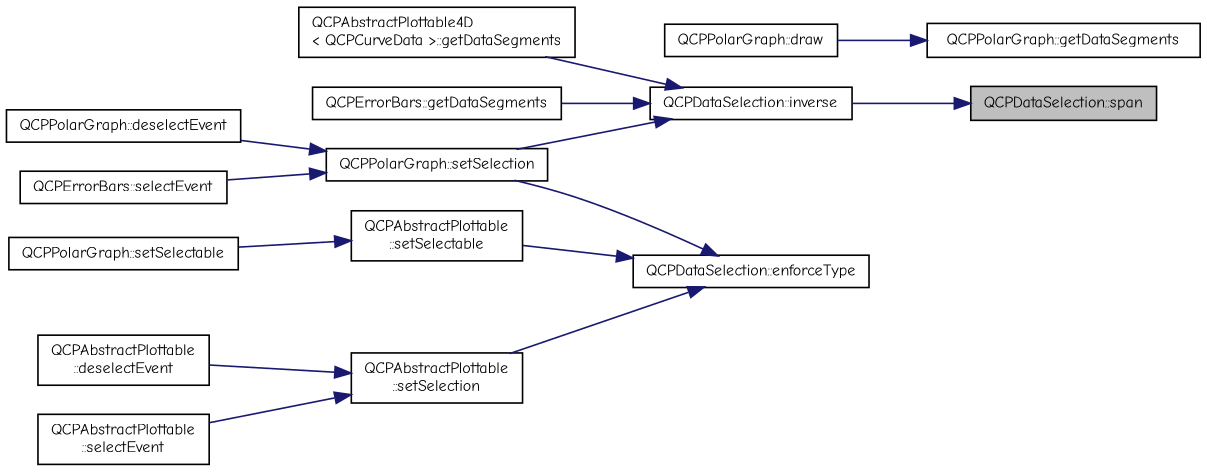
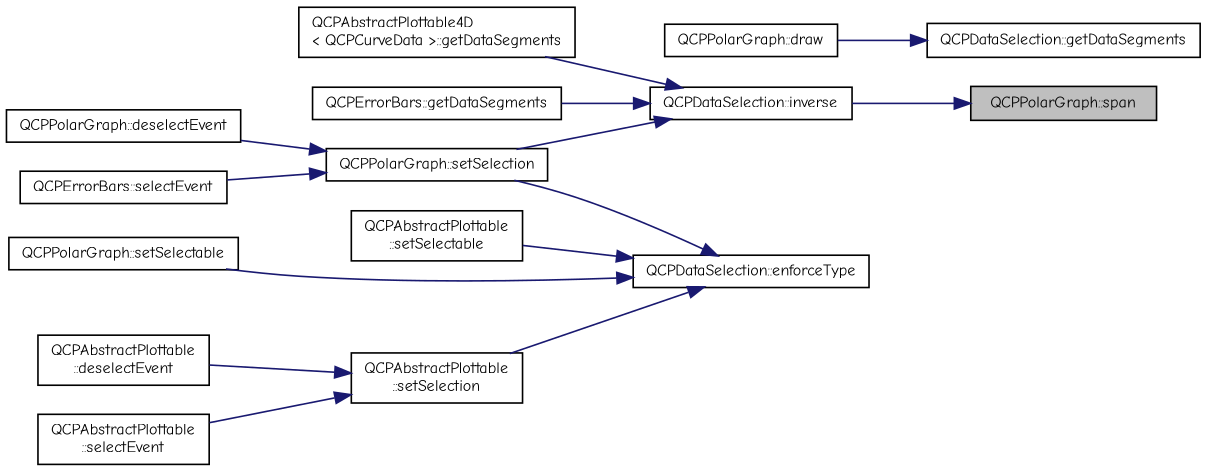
node "QCPPolarGraph::getDataSegments": label "QCPPolarGraph::getDataSegments" -> "QCPDataSelection::getDataSegments"
node "QCPDataSelection::span": label "QCPDataSelection::span" -> "QCPPolarGraph::span"
edge "QCPPolarGraph::setSelectable" -> "QCPAbstractPlottable ::setSelectable": now "QCPPolarGraph::setSelectable" -> "QCPDataSelection::enforceType"
